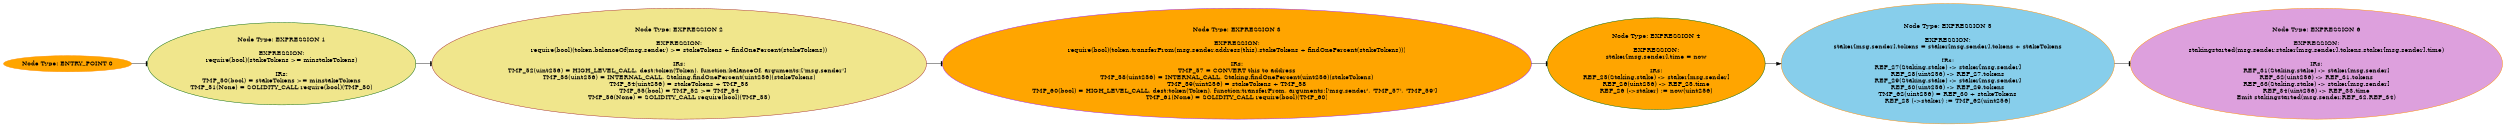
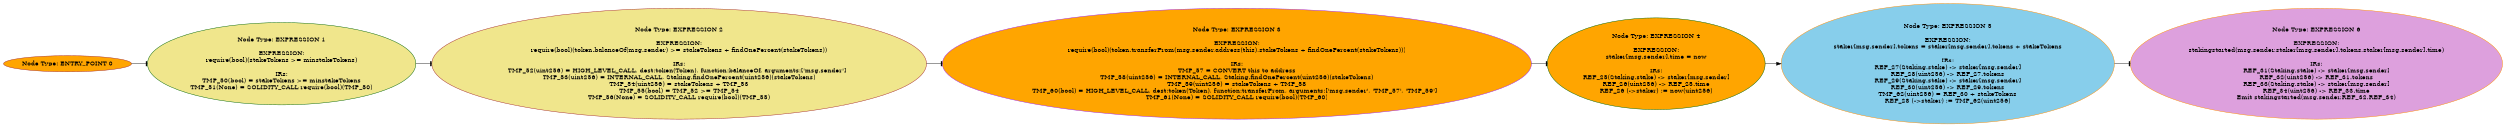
node "Node Type: ENTRY_POINT 0": color darkorange -> brown
